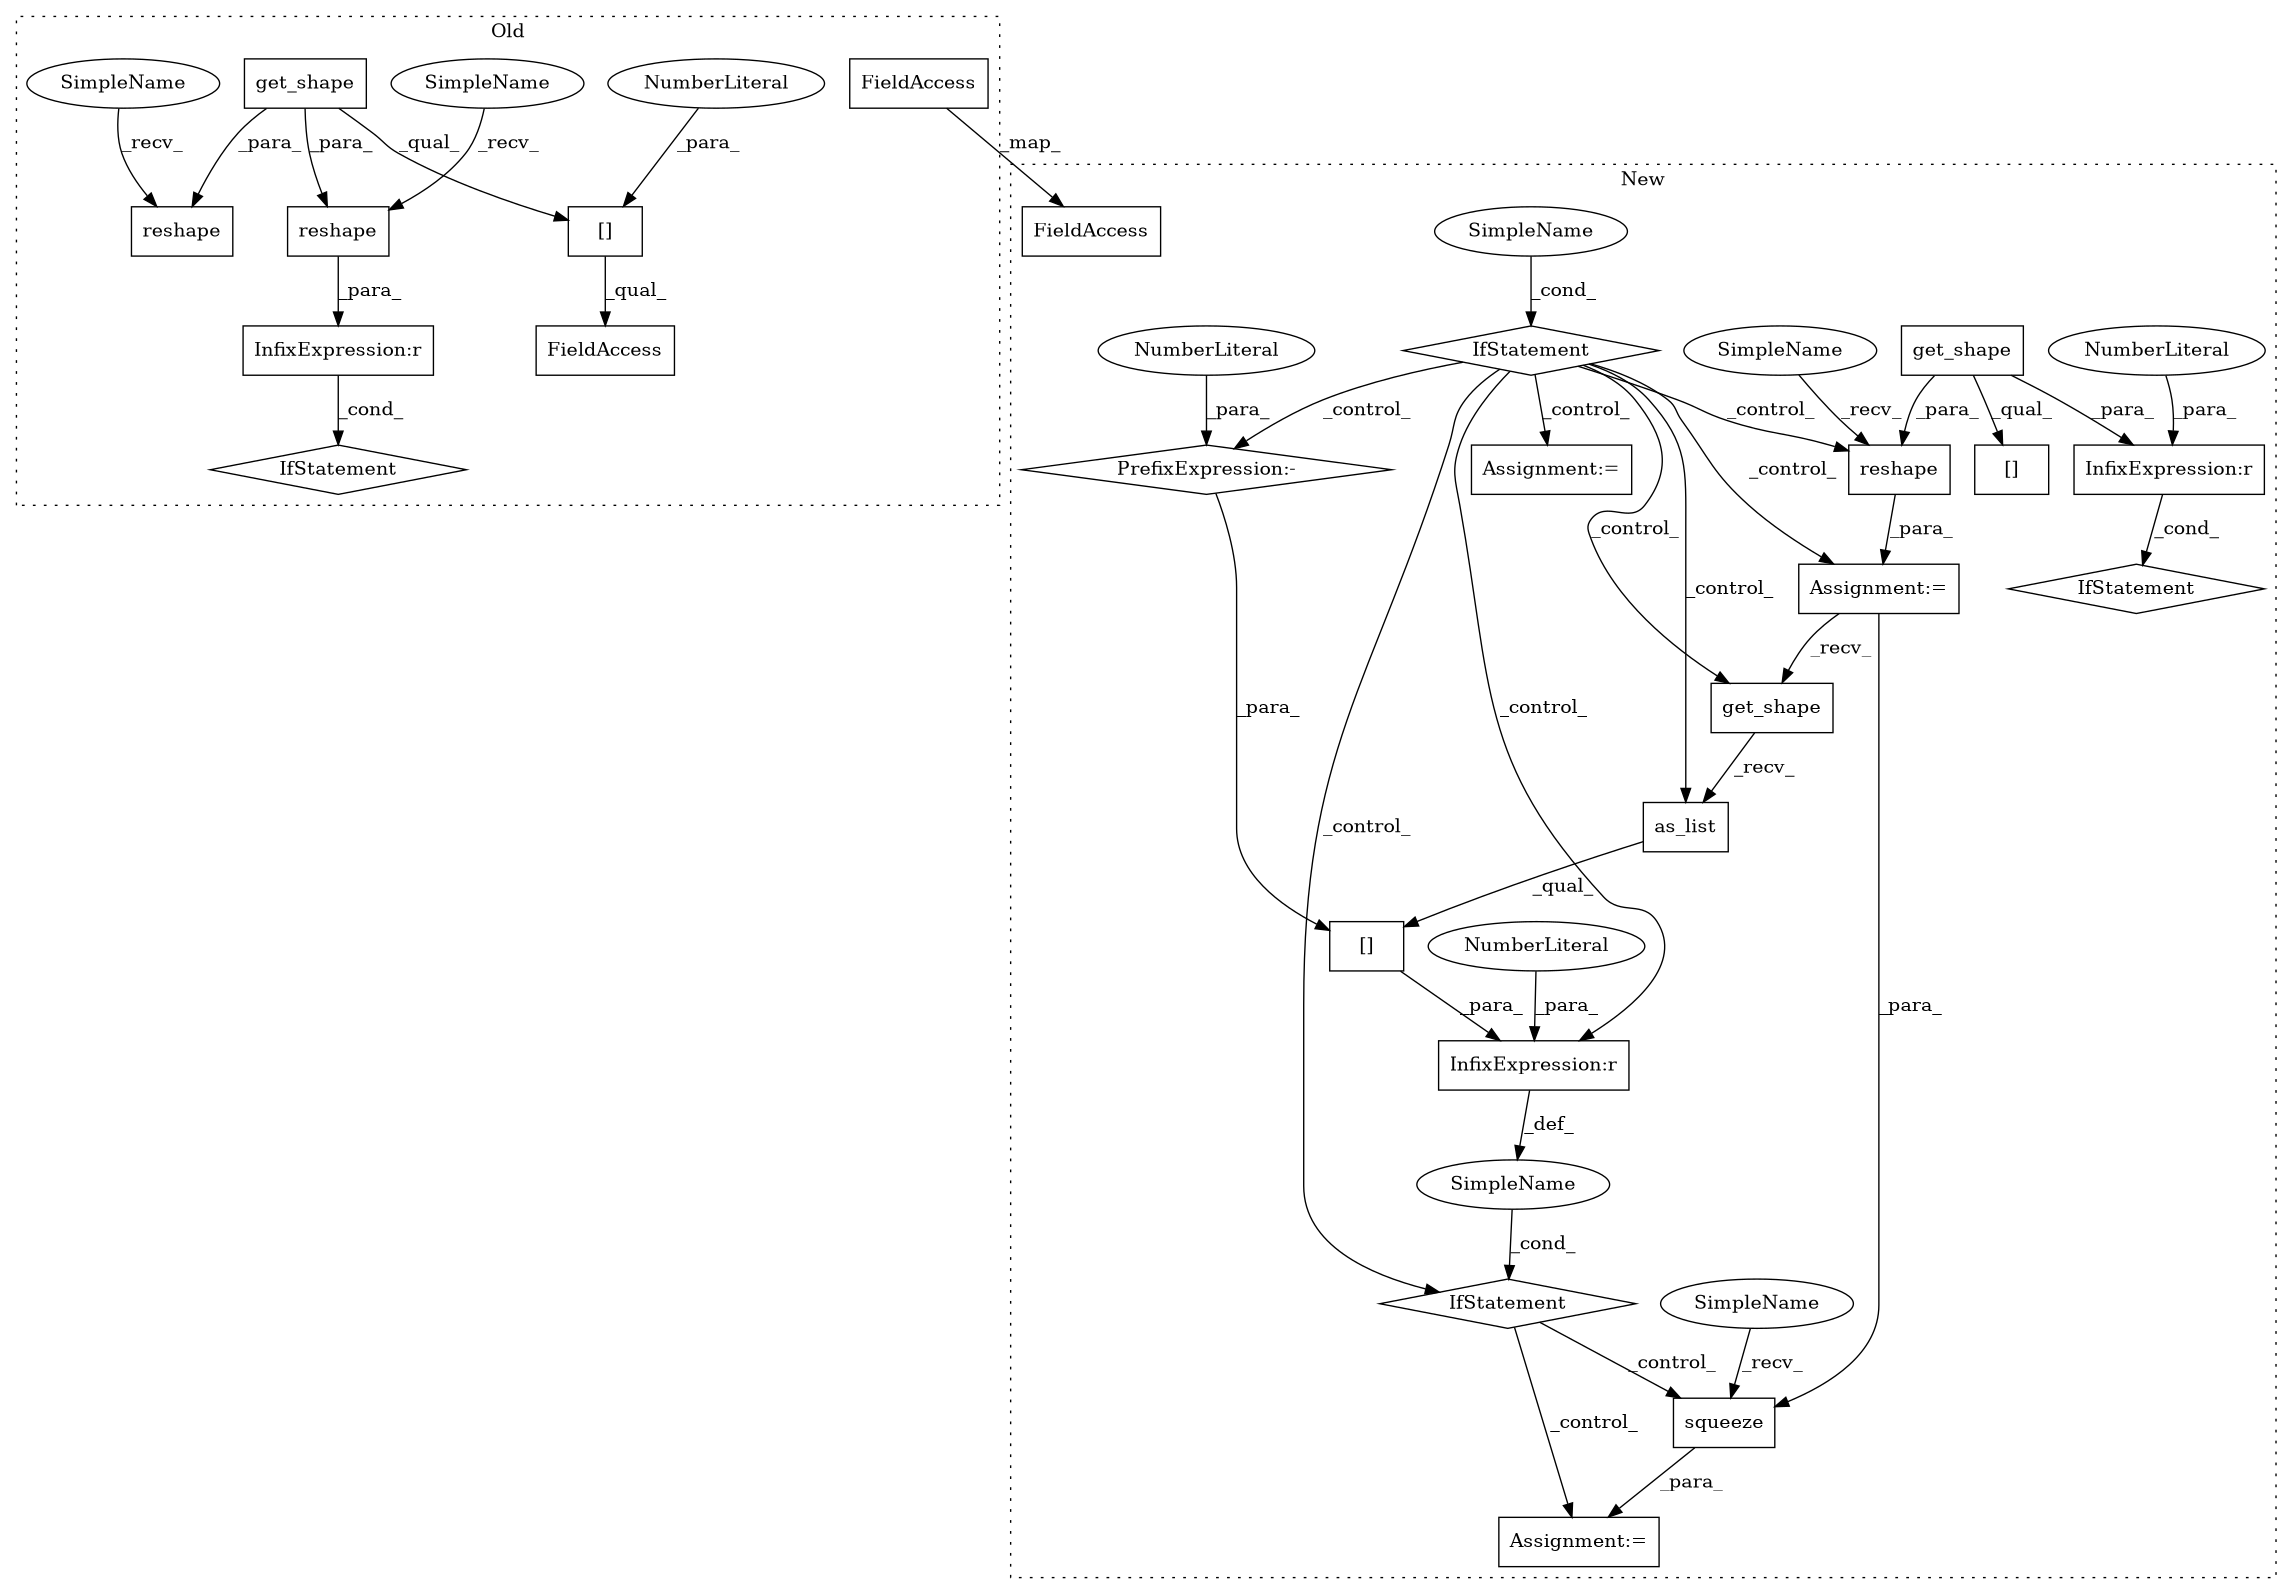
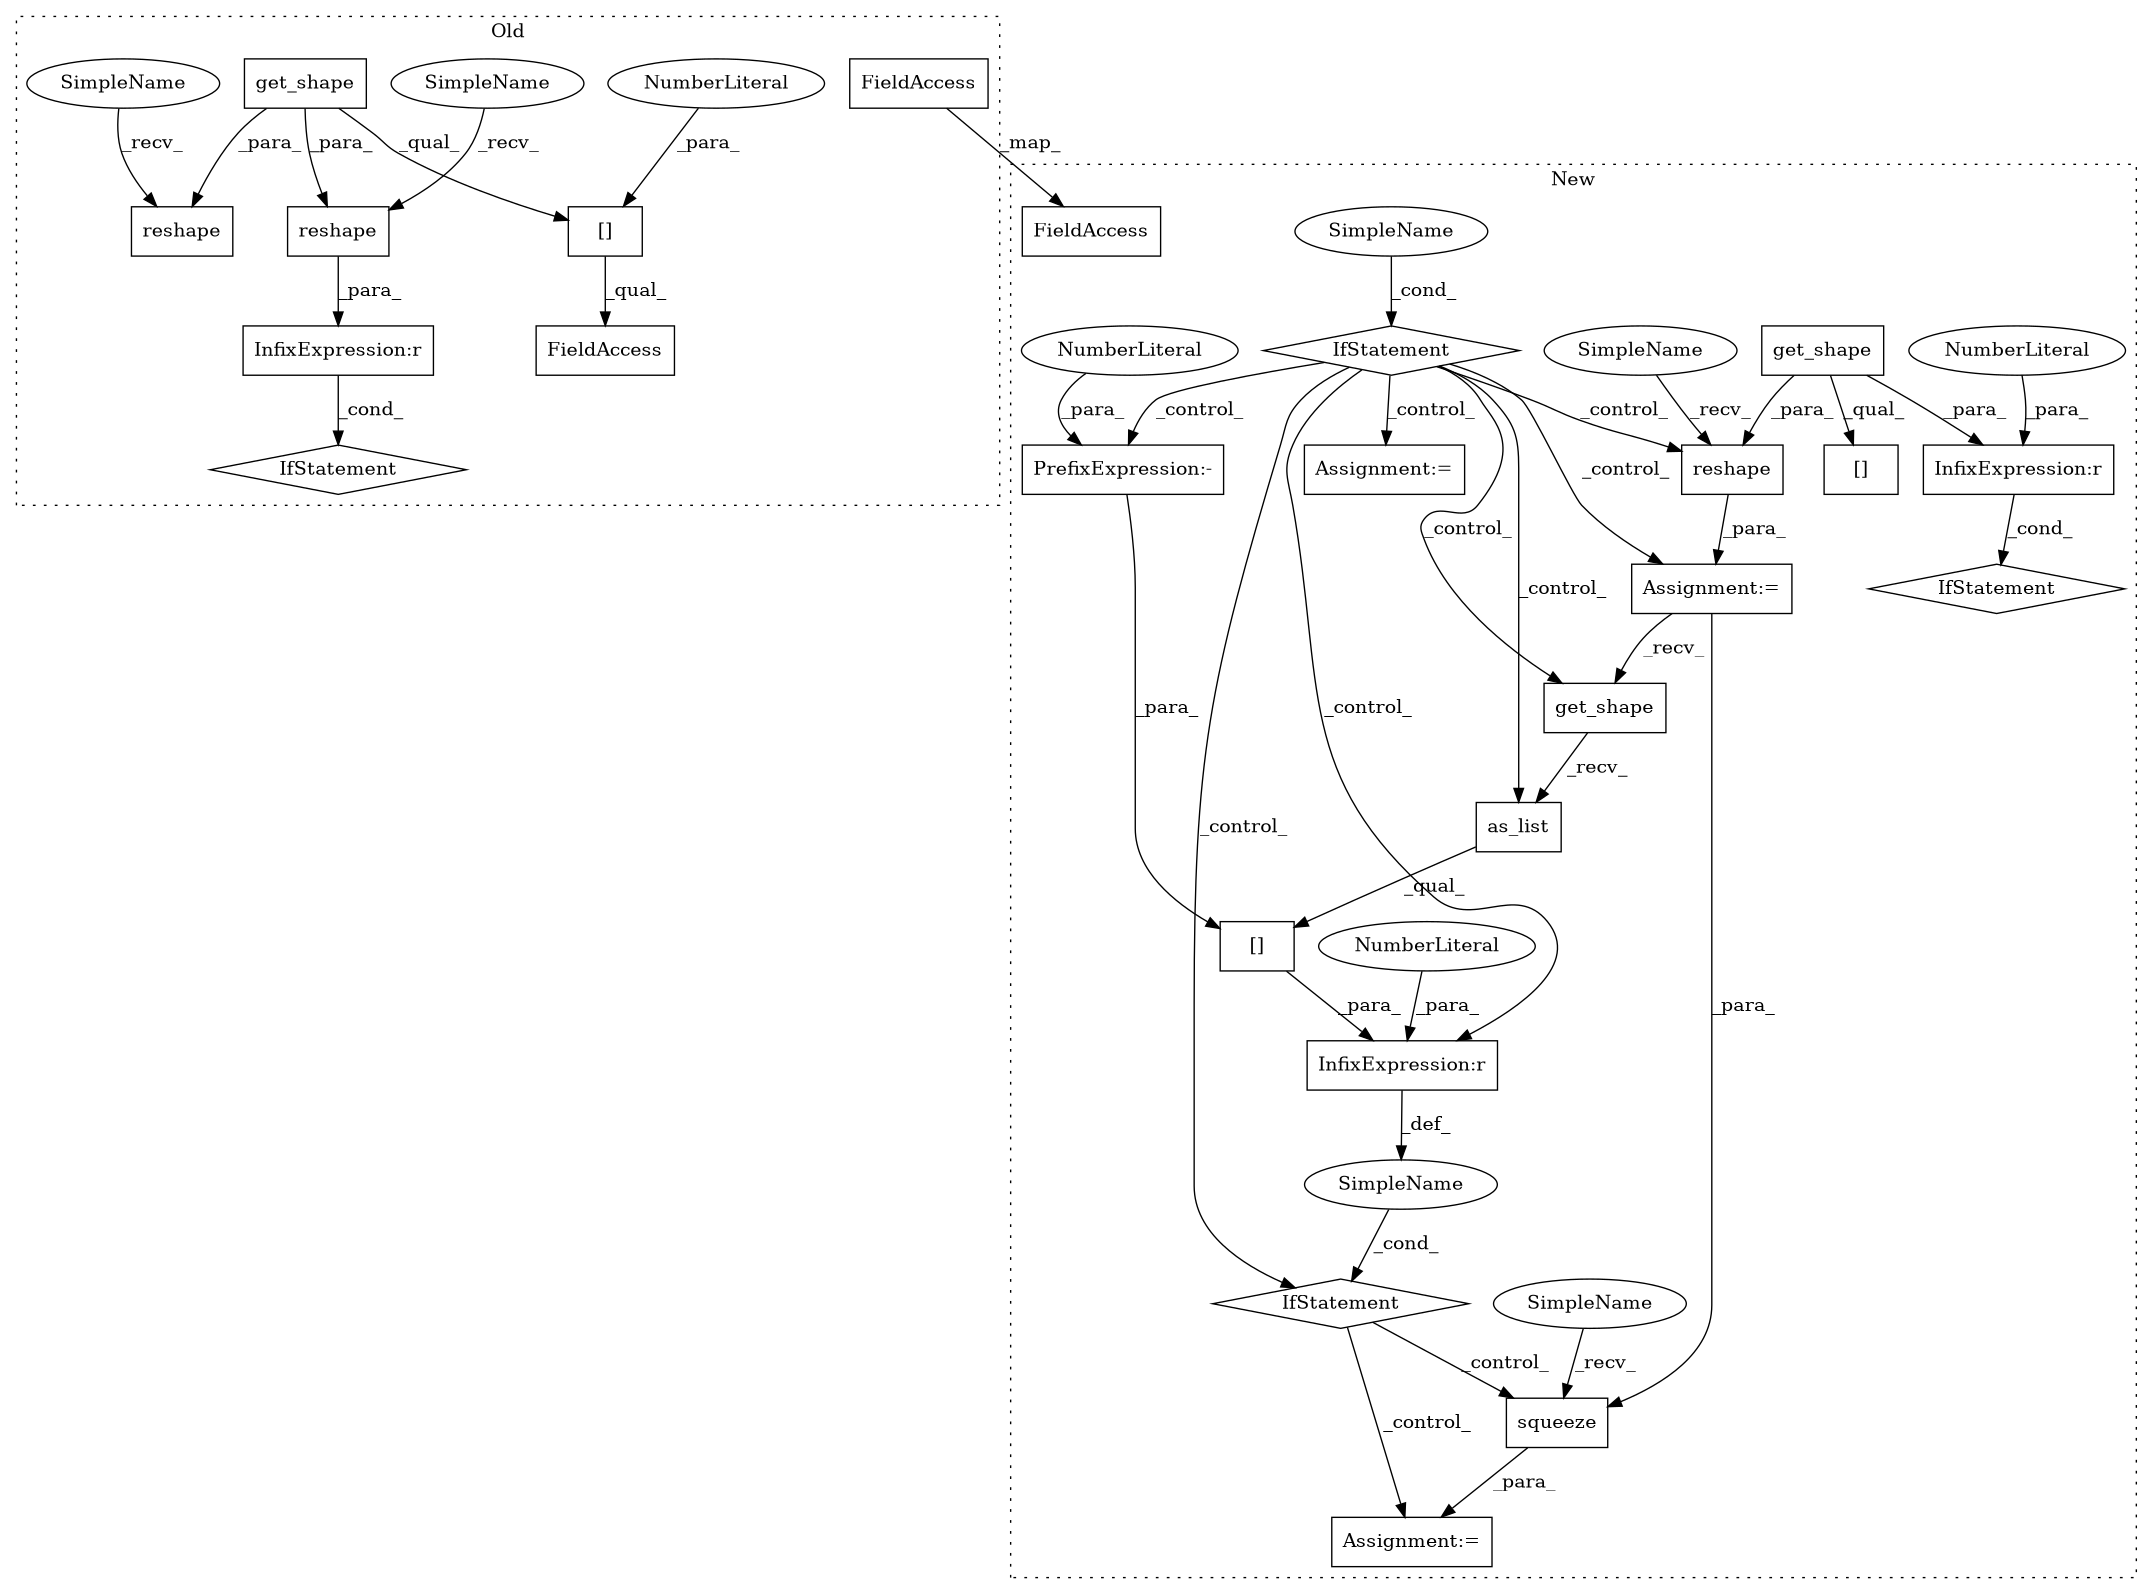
node "PrefixExpression:-": shape diamond -> box
